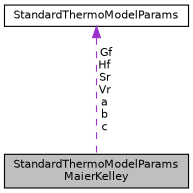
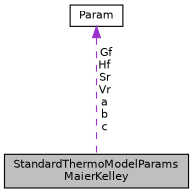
node "StandardThermoModelParams": label "StandardThermoModelParams" -> "Param"
